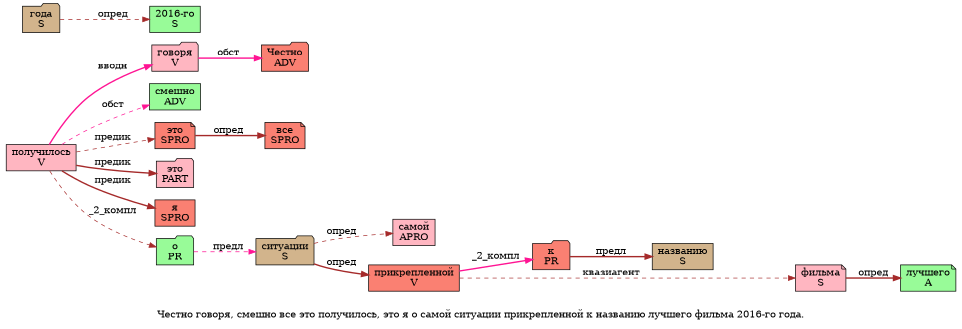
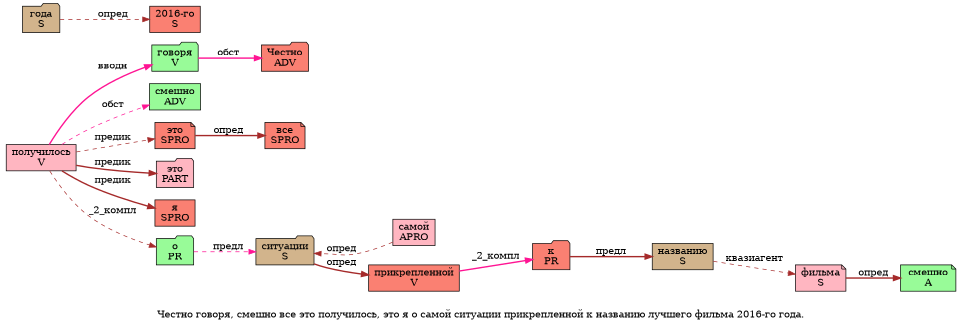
node "2016-го S": fillcolor palegreen -> salmon
node "говоря V": fillcolor lightpink -> palegreen
edge "ситуации S" -> "самой APRO": reversed
edge "прикрепленной V" -> "фильма S": now "названию S" -> "фильма S"
node "лучшего A": label "лучшего A" -> "смешно A"
